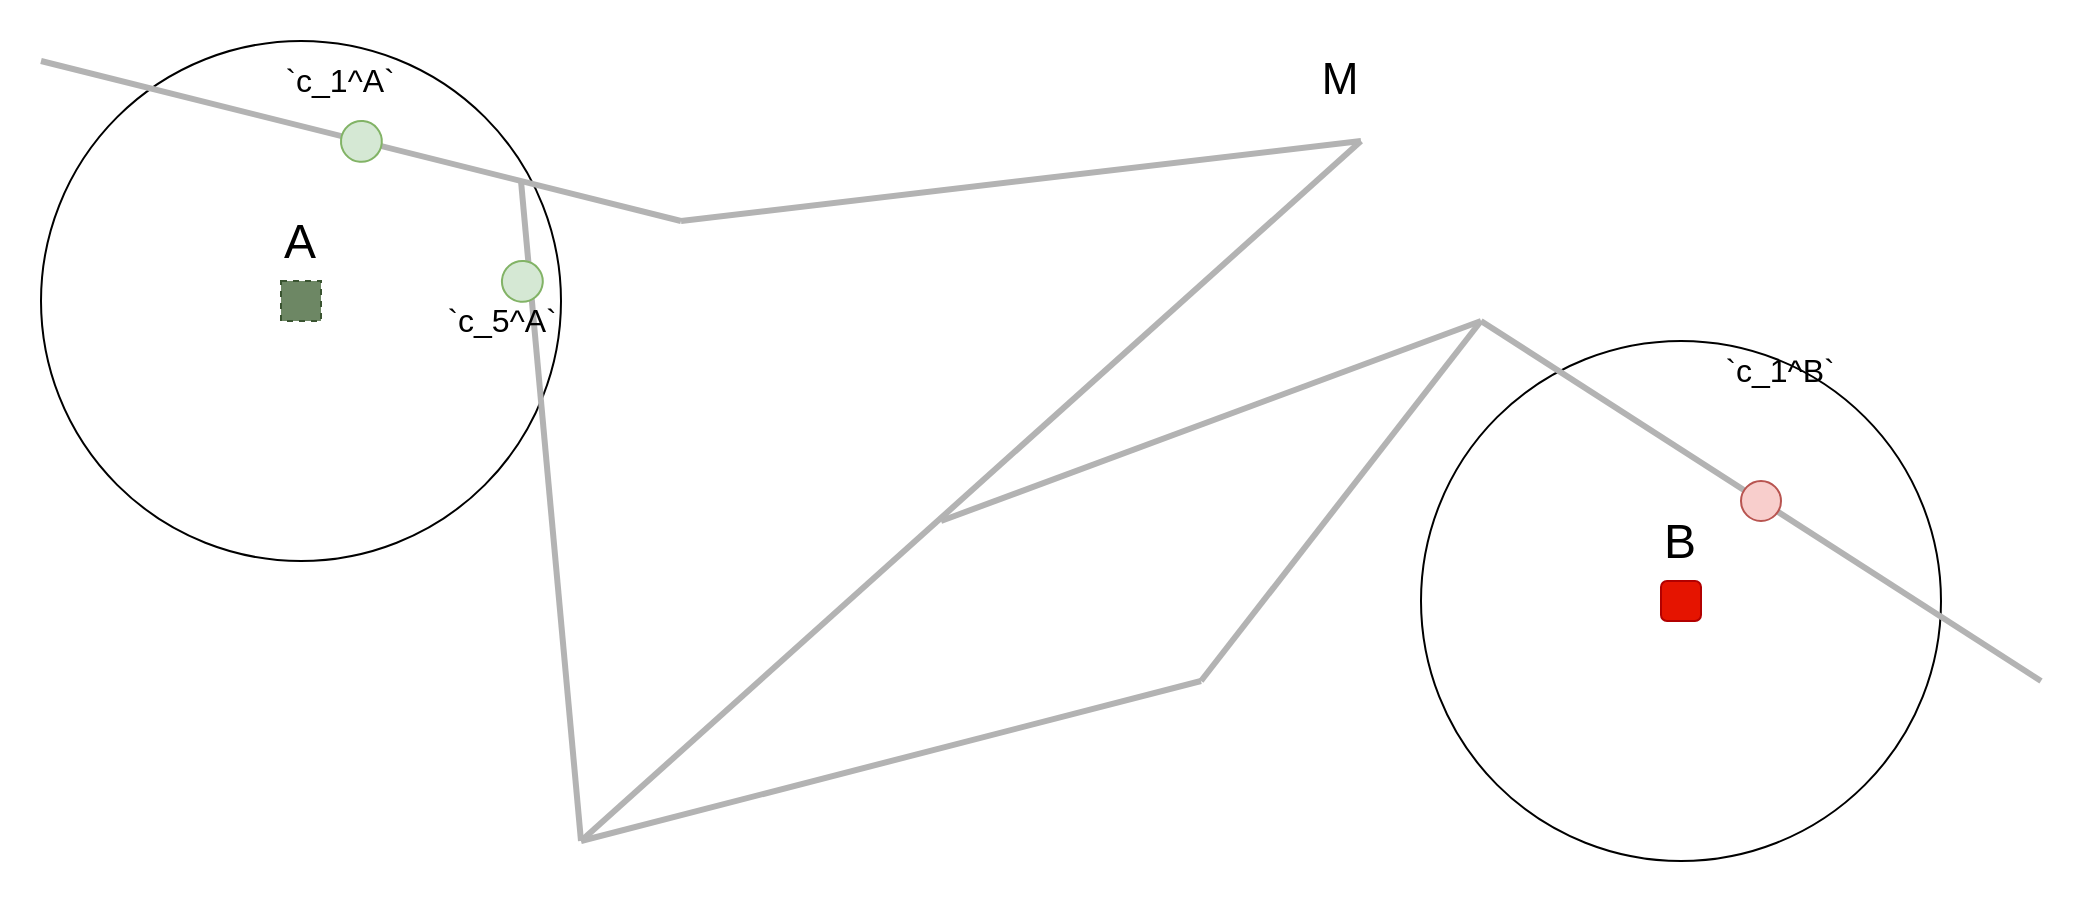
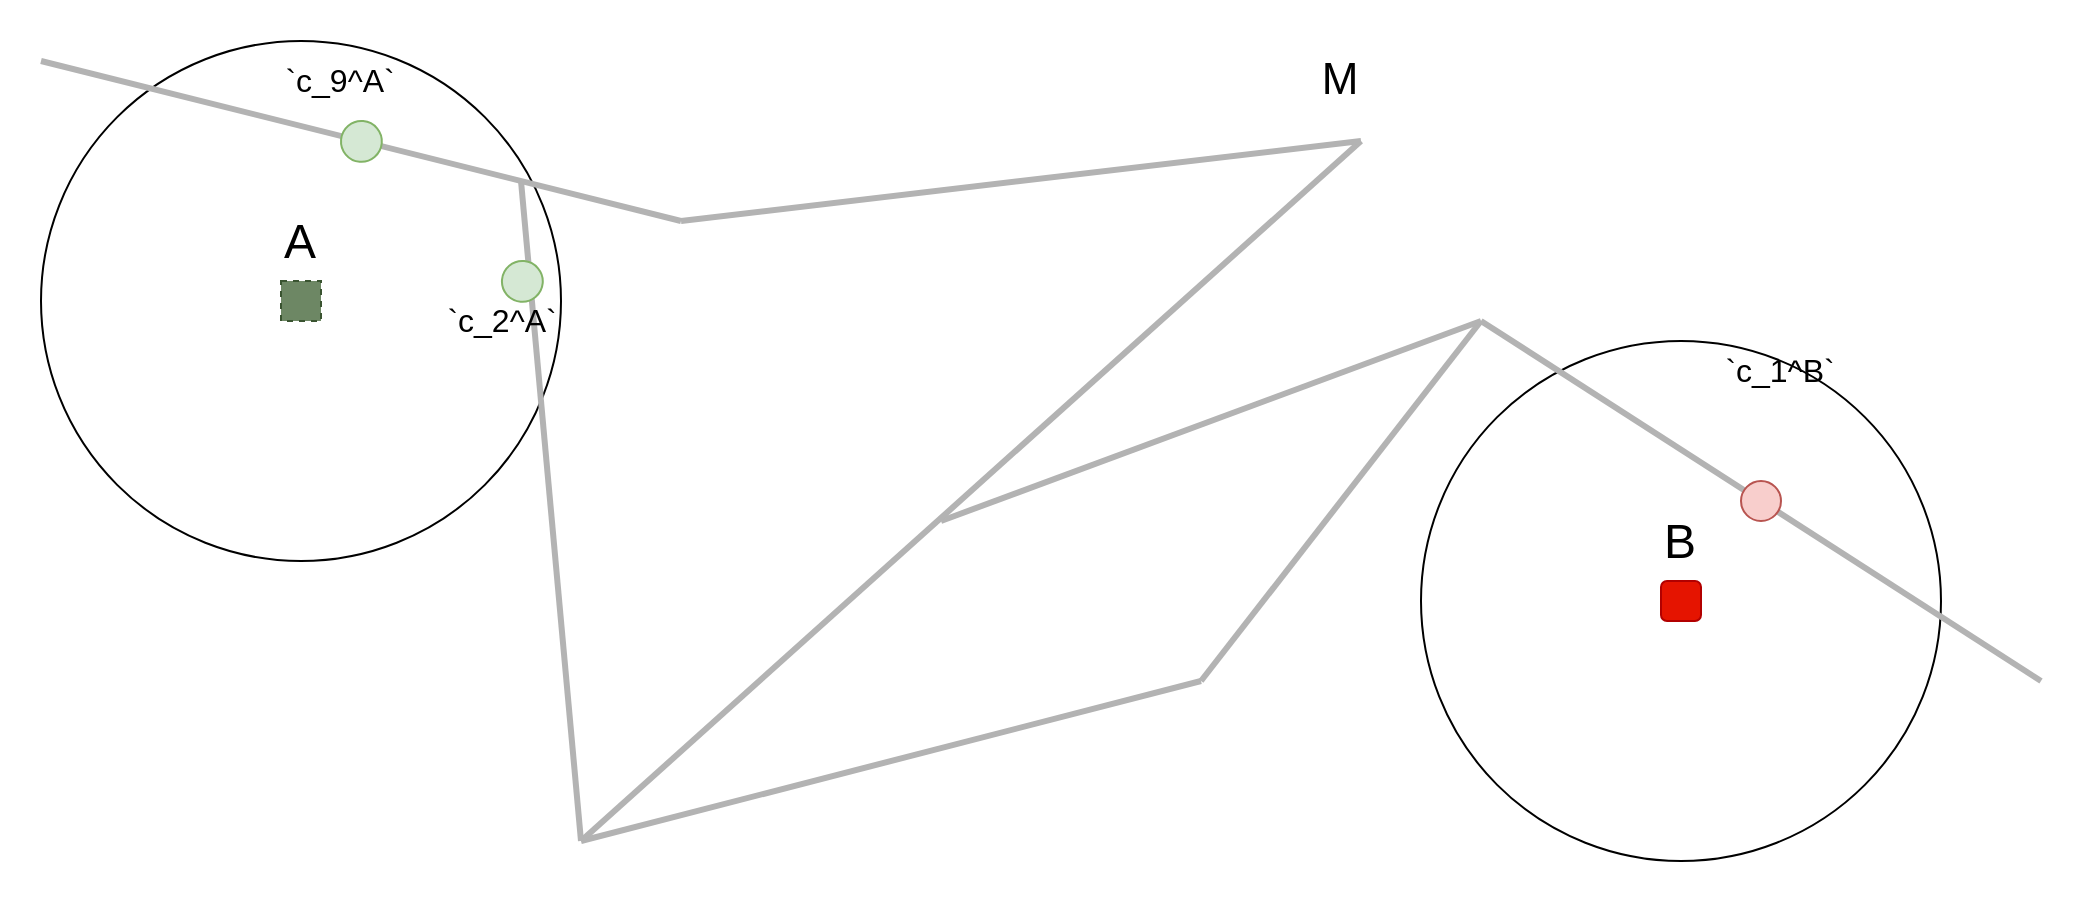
node "`c_1^A`": label "`c_1^A`" -> "`c_9^A`"
node "`c_5^A`": label "`c_5^A`" -> "`c_2^A`"
